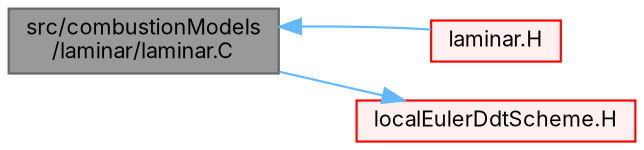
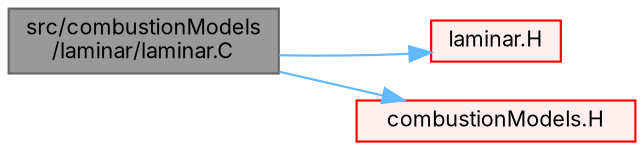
edge "laminar.H" -> "src/combustionModels /laminar/laminar.C": reversed
node "localEulerDdtScheme.H": label "localEulerDdtScheme.H" -> "combustionModels.H"
